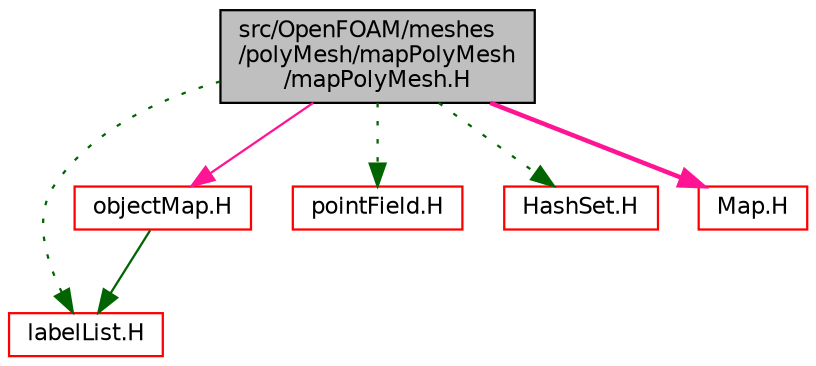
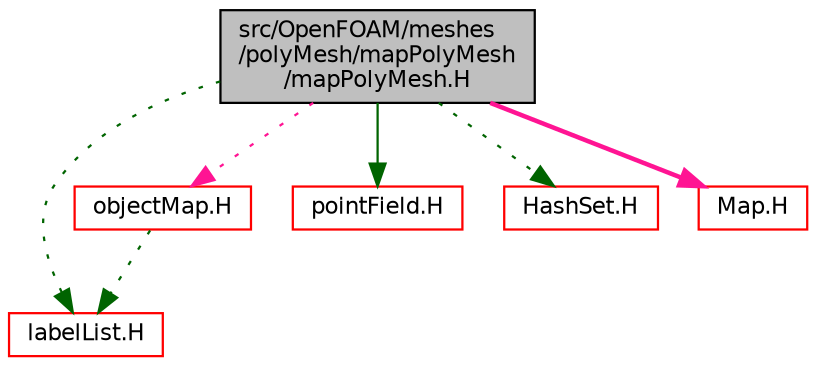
edge "src/OpenFOAM/meshes /polyMesh/mapPolyMesh /mapPolyMesh.H" -> "pointField.H": style dotted -> solid
edge "src/OpenFOAM/meshes /polyMesh/mapPolyMesh /mapPolyMesh.H" -> "objectMap.H": style solid -> dotted
edge "objectMap.H" -> "labelList.H": style solid -> dotted
